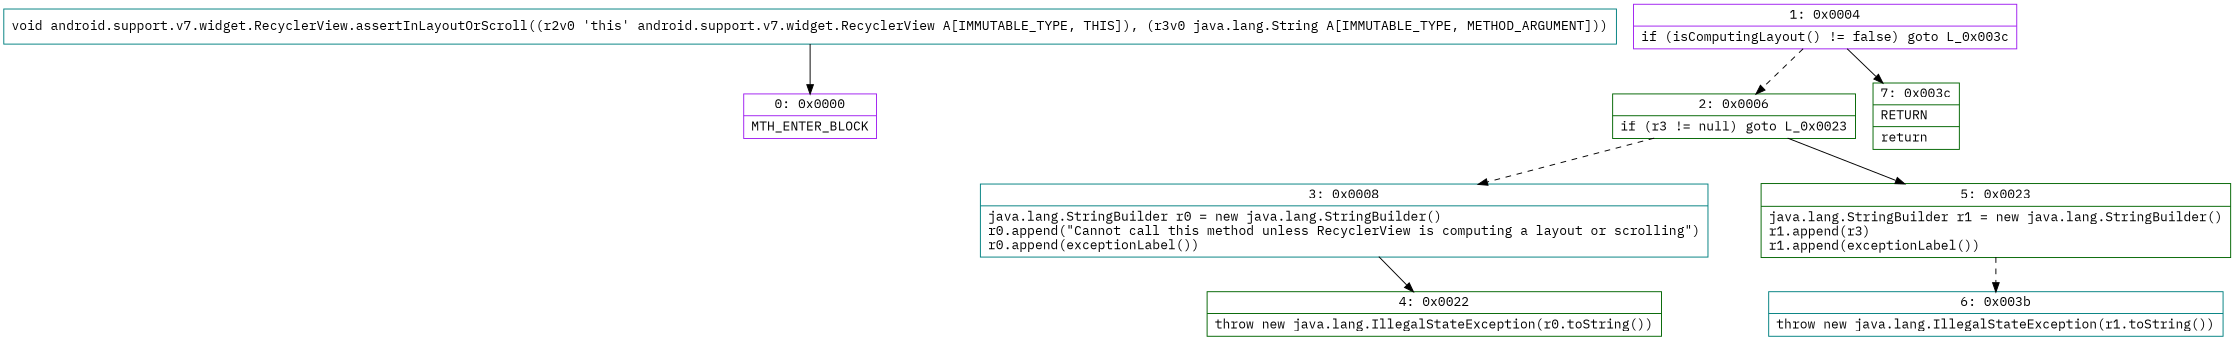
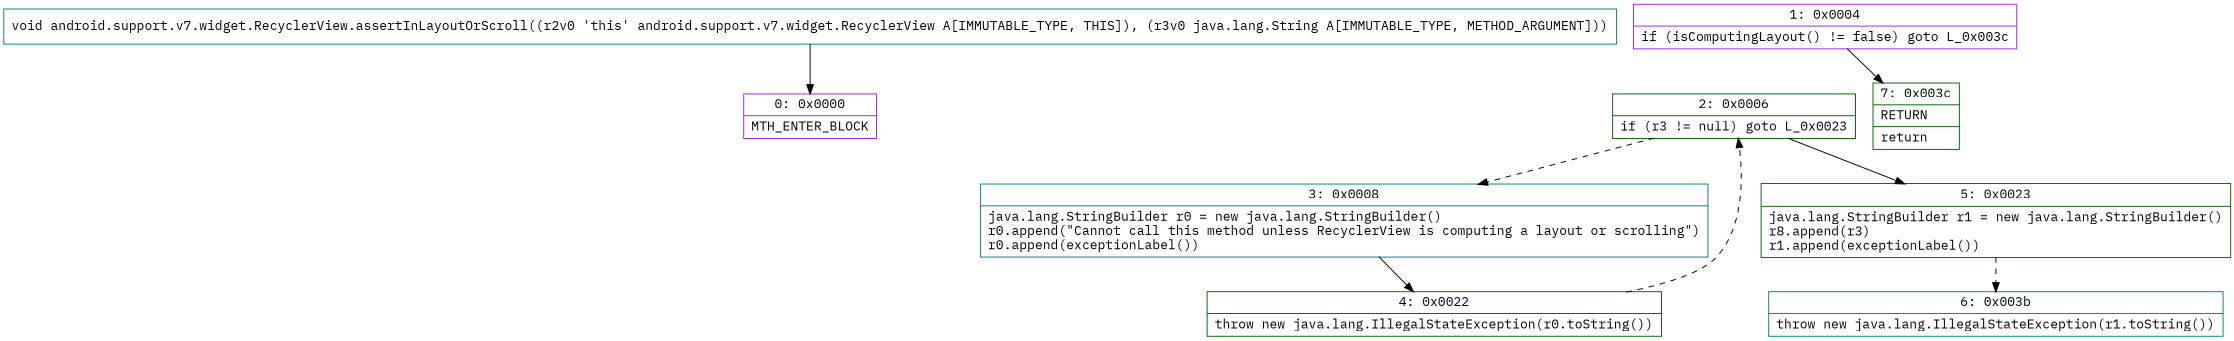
edge "1: 0x0004" -> "2: 0x0006": now "4: 0x0022" -> "2: 0x0006"
node "5: 0x0023": text "r1.append(r3)" -> "r8.append(r3)"
